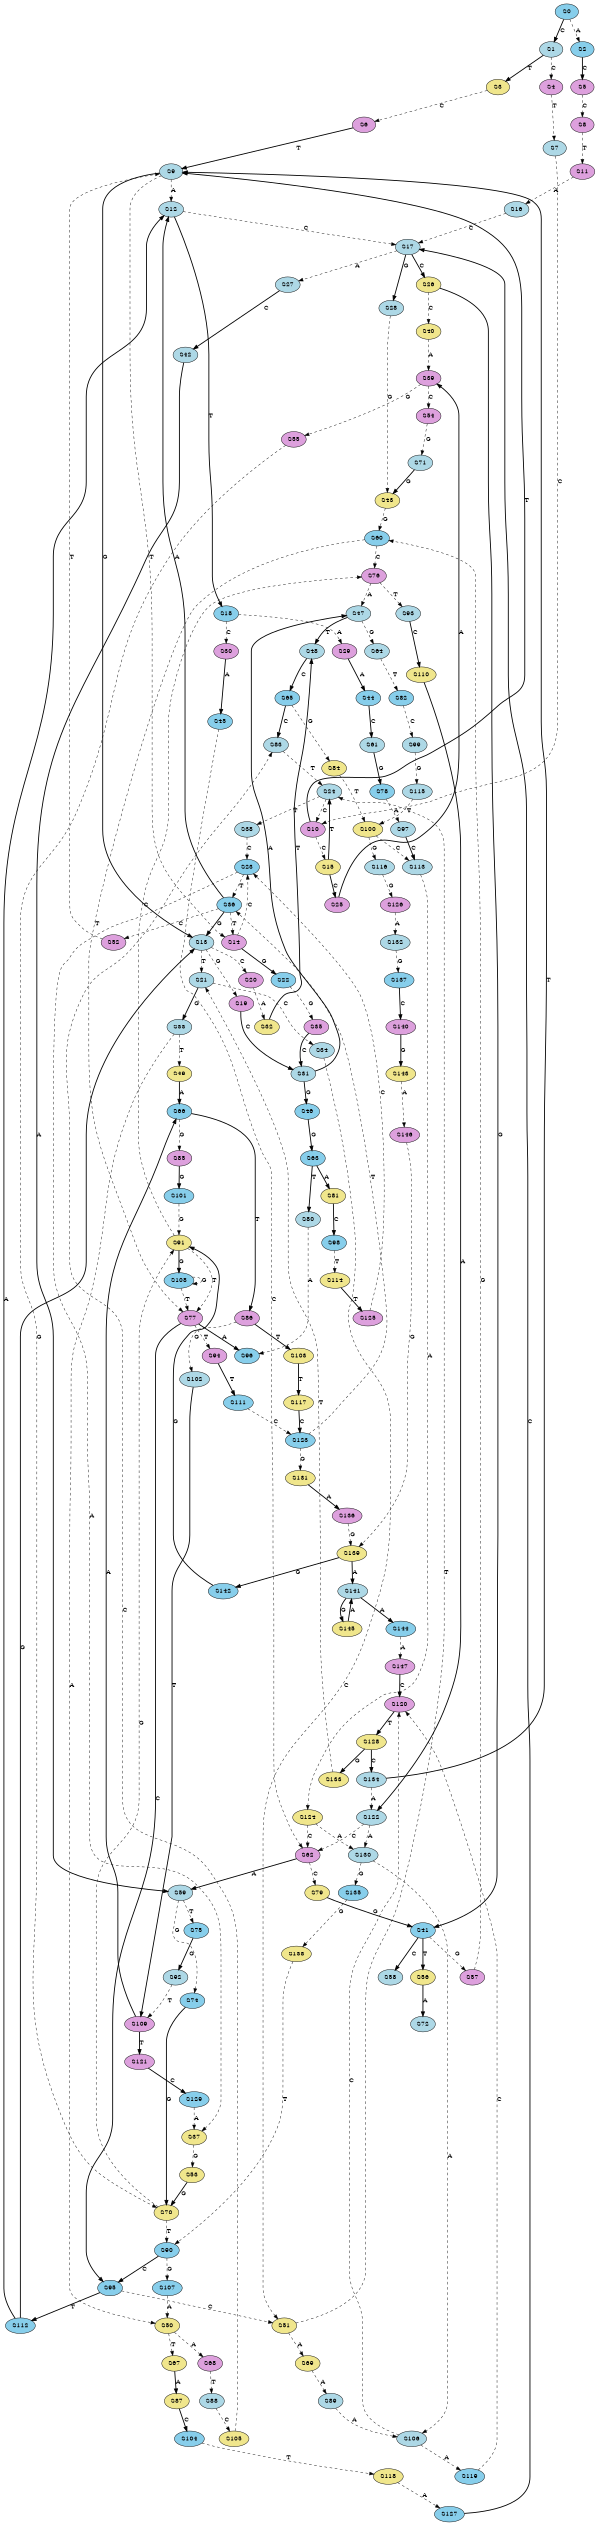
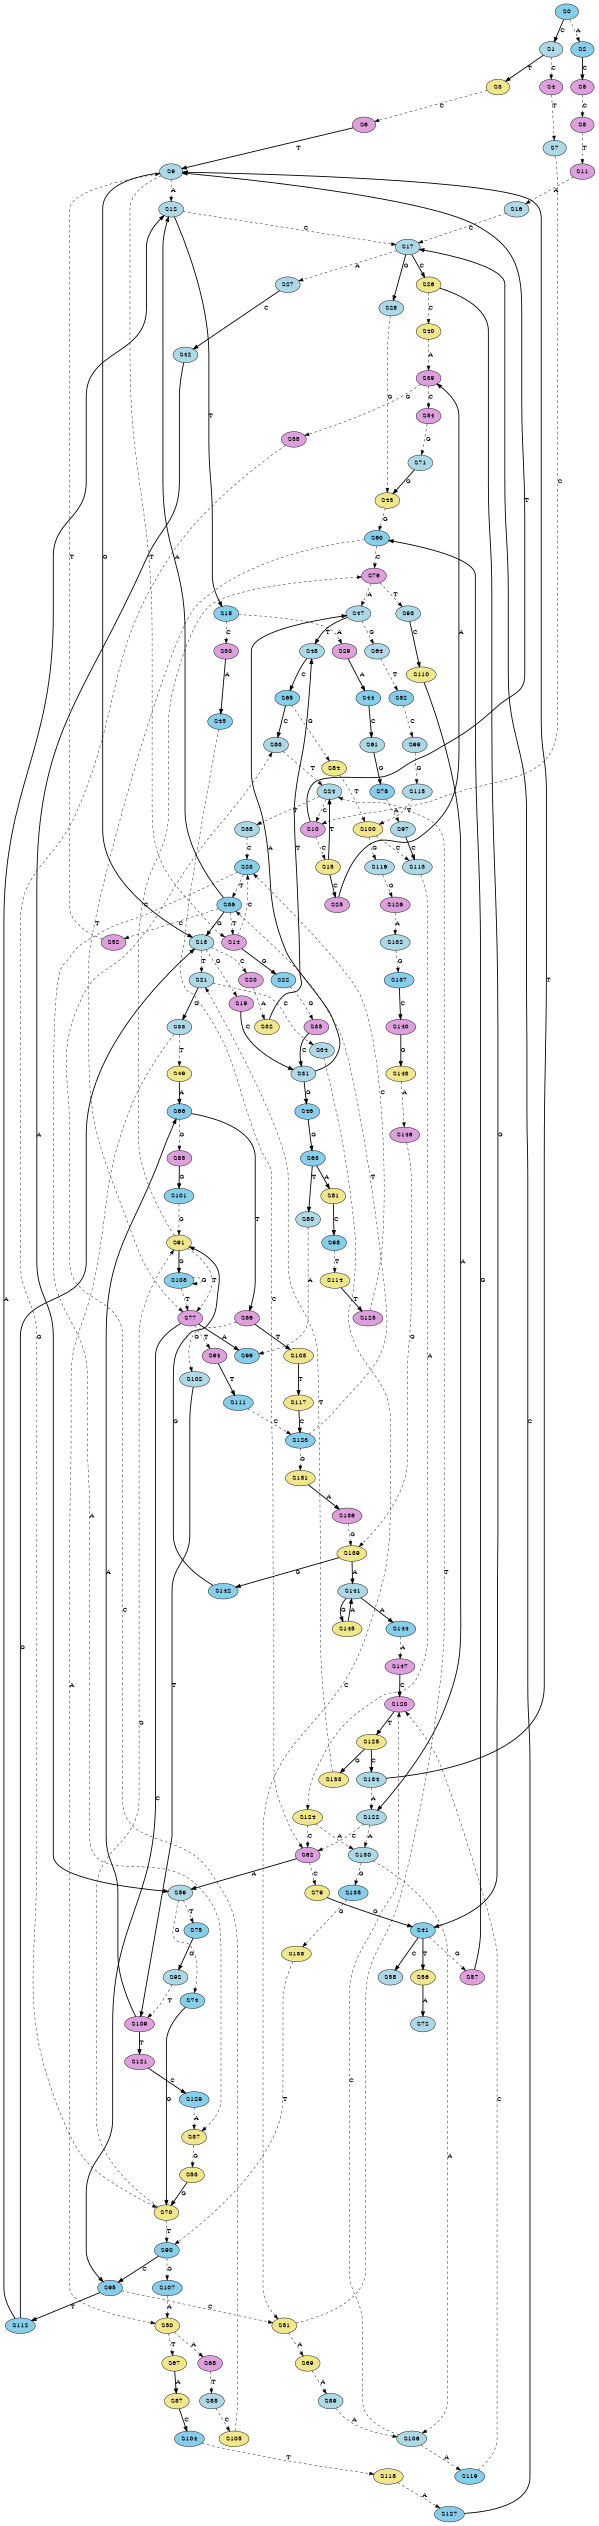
edge "S57" -> "S60": style dashed -> bold
